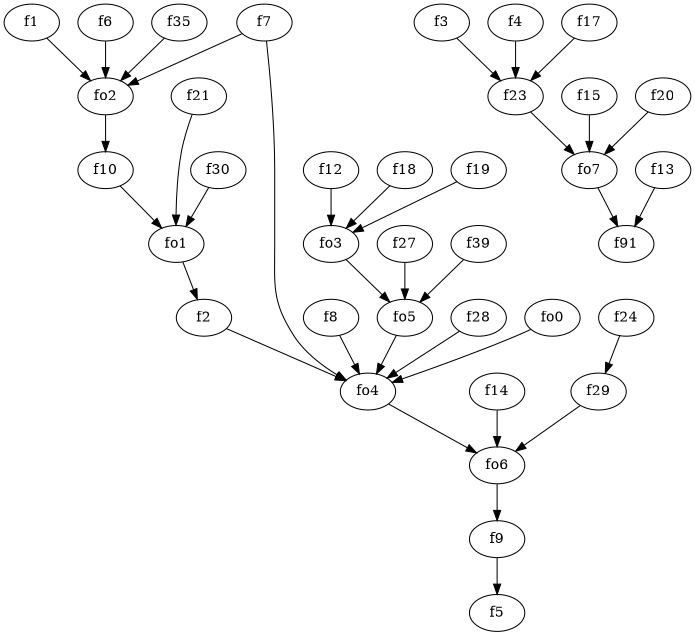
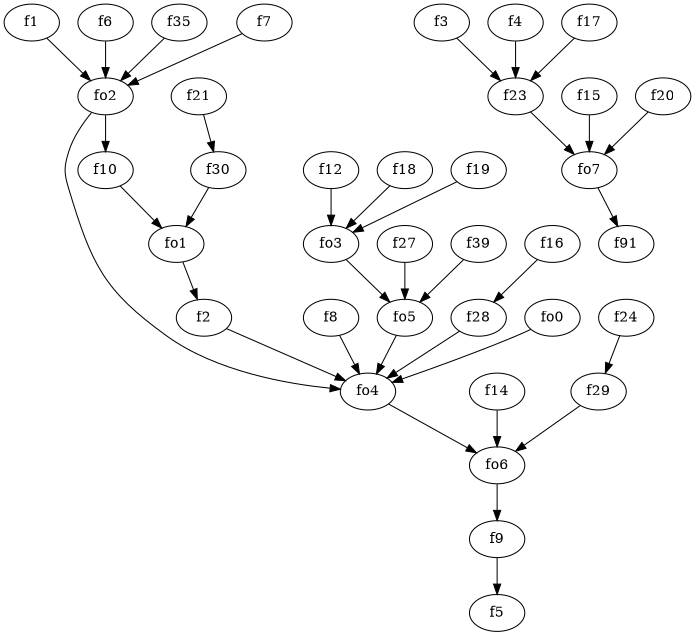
edge "f21" -> "fo1": now "f21" -> "f30"
node "f13": removed
edge "f7" -> "fo4": now "fo2" -> "fo4"
node "f16": added
